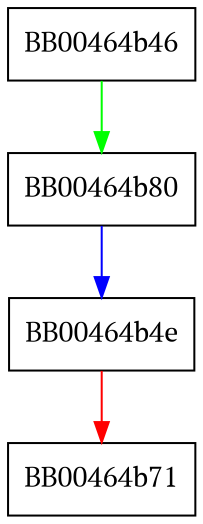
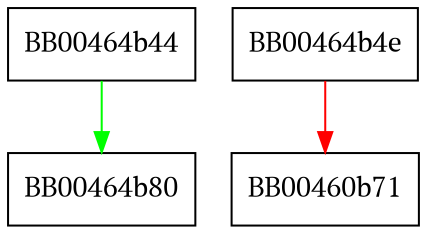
node "BB00464b46": label "BB00464b46" -> "BB00464b44"
edge "BB00464b80" -> "BB00464b4e": removed
node "BB00464b71": label "BB00464b71" -> "BB00460b71"
